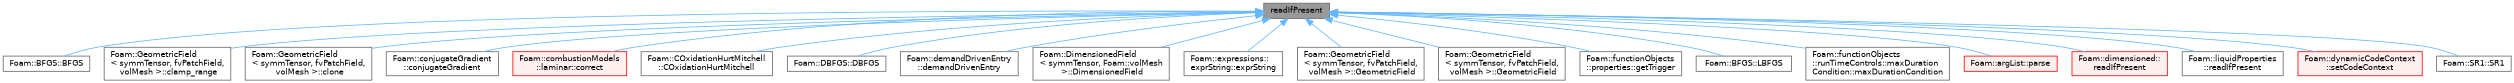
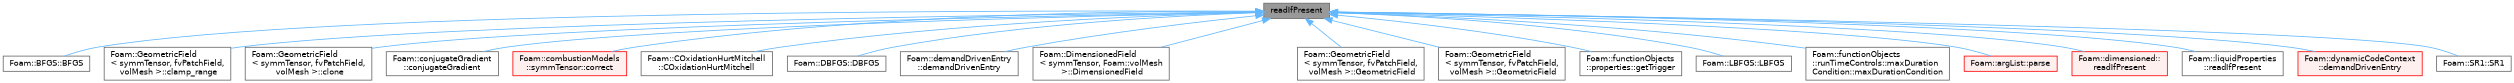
node "Foam::combustionModels ::laminar::correct": label "Foam::combustionModels ::laminar::correct" -> "Foam::combustionModels ::symmTensor::correct"
node "Foam::expressions:: exprString::exprString": removed
node "Foam::BFGS::LBFGS": label "Foam::BFGS::LBFGS" -> "Foam::LBFGS::LBFGS"
node "Foam::dynamicCodeContext ::setCodeContext": label "Foam::dynamicCodeContext ::setCodeContext" -> "Foam::dynamicCodeContext ::demandDrivenEntry"
